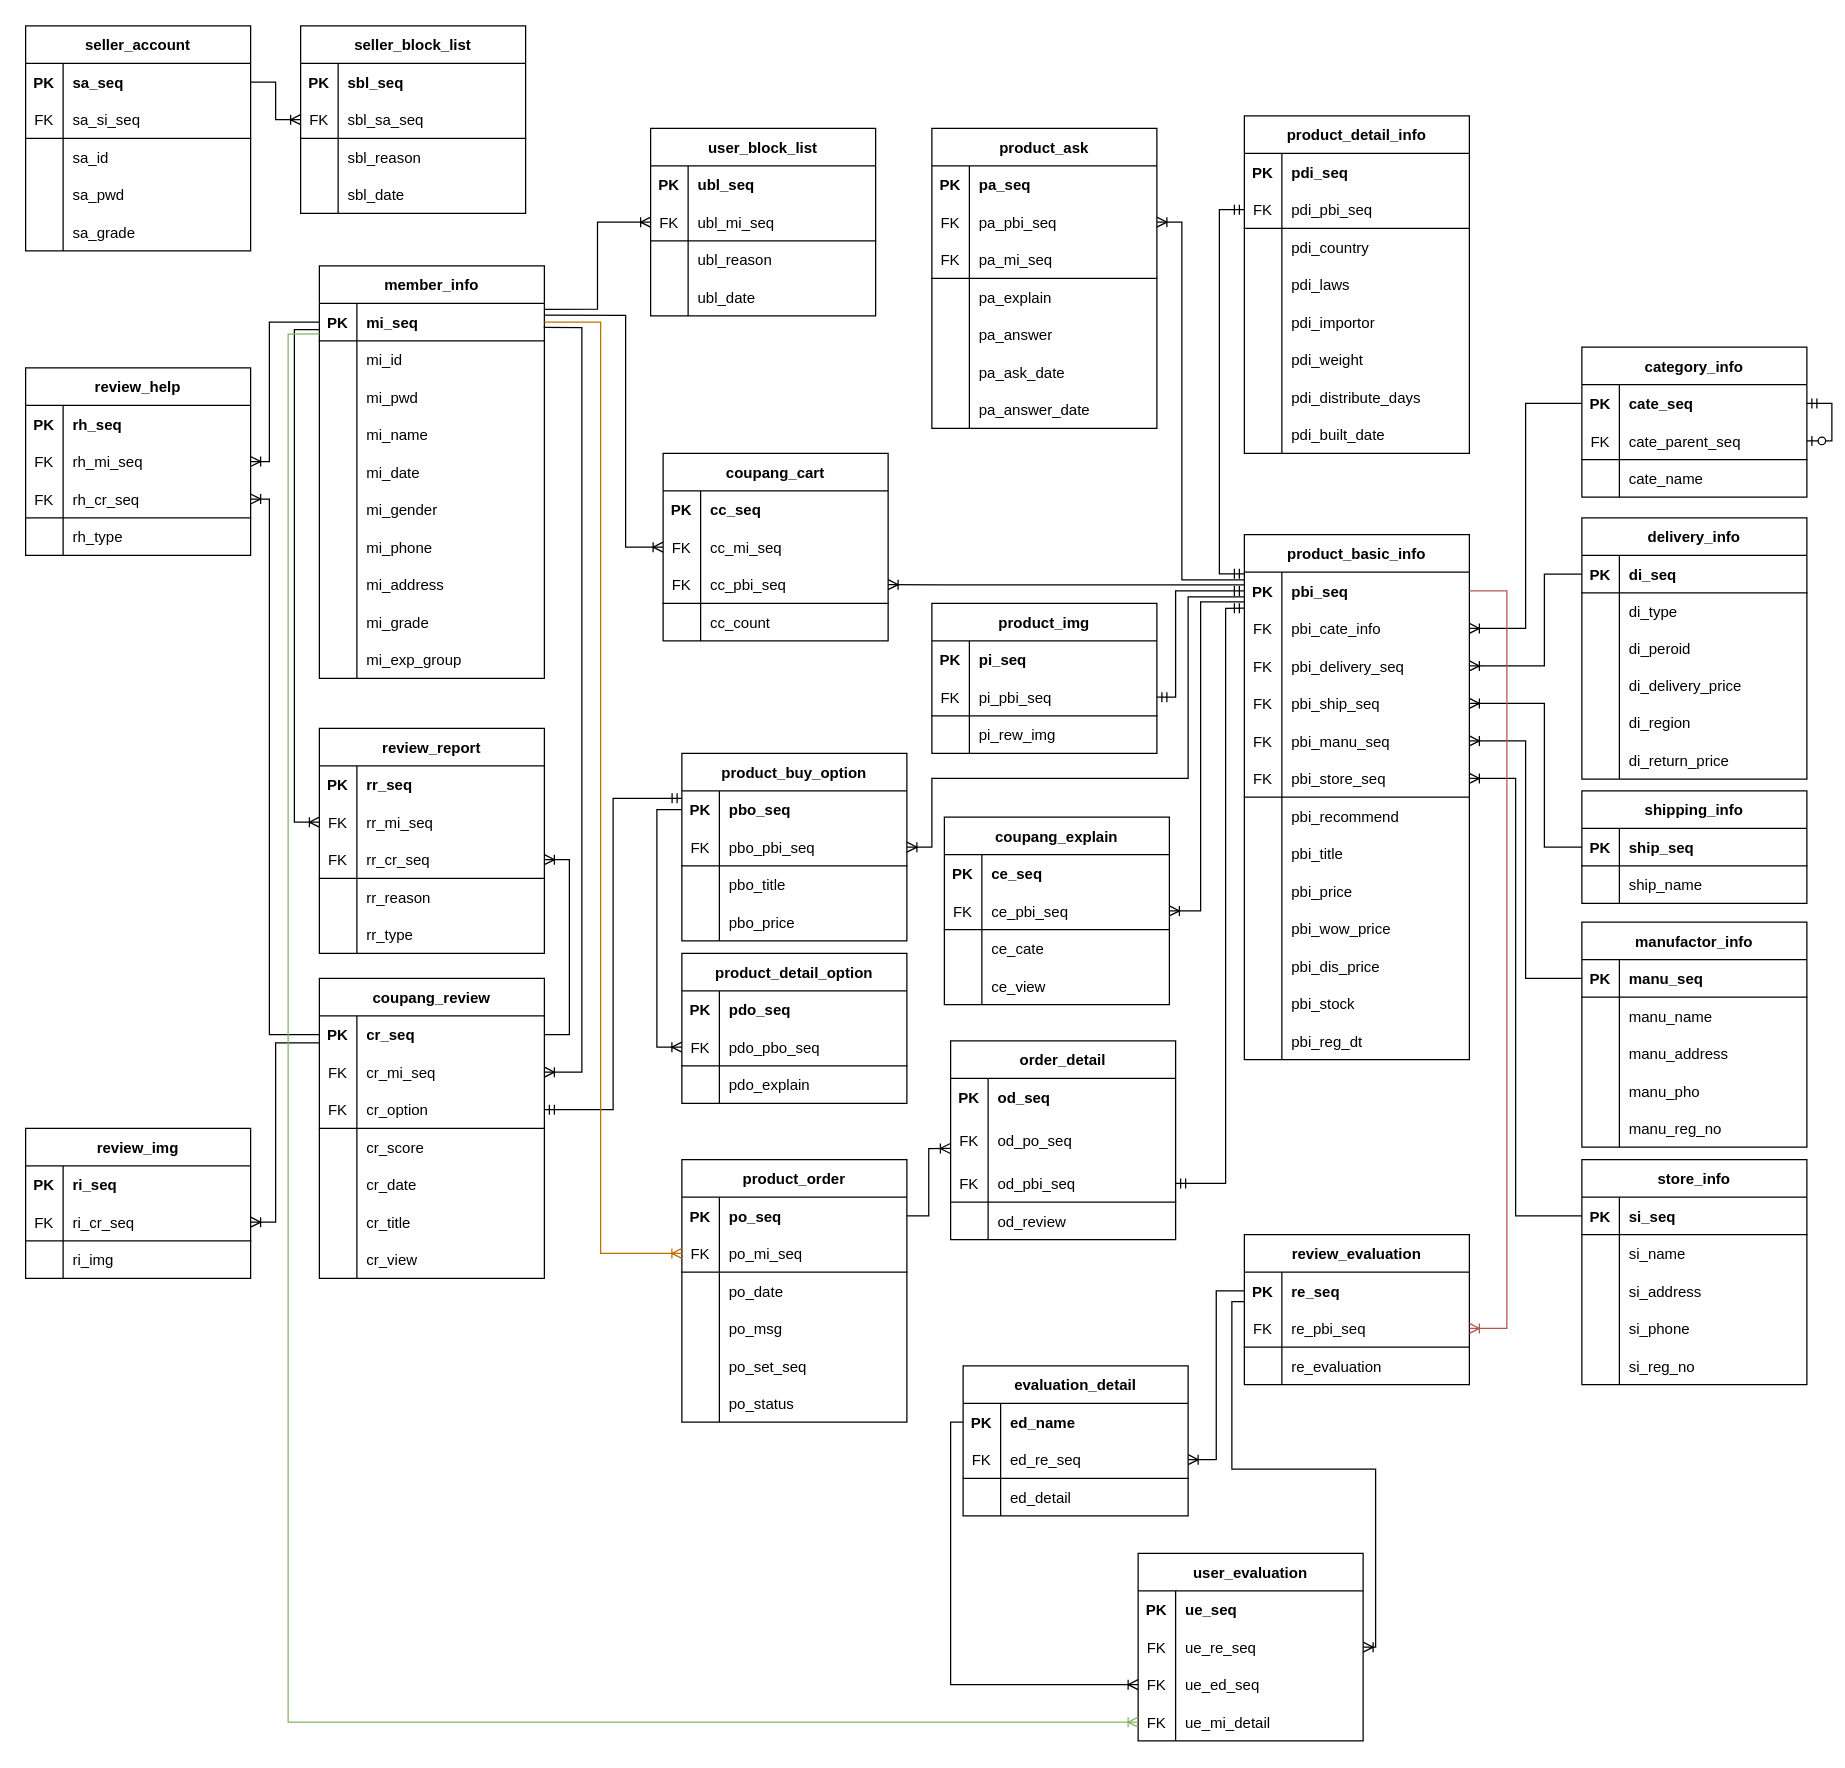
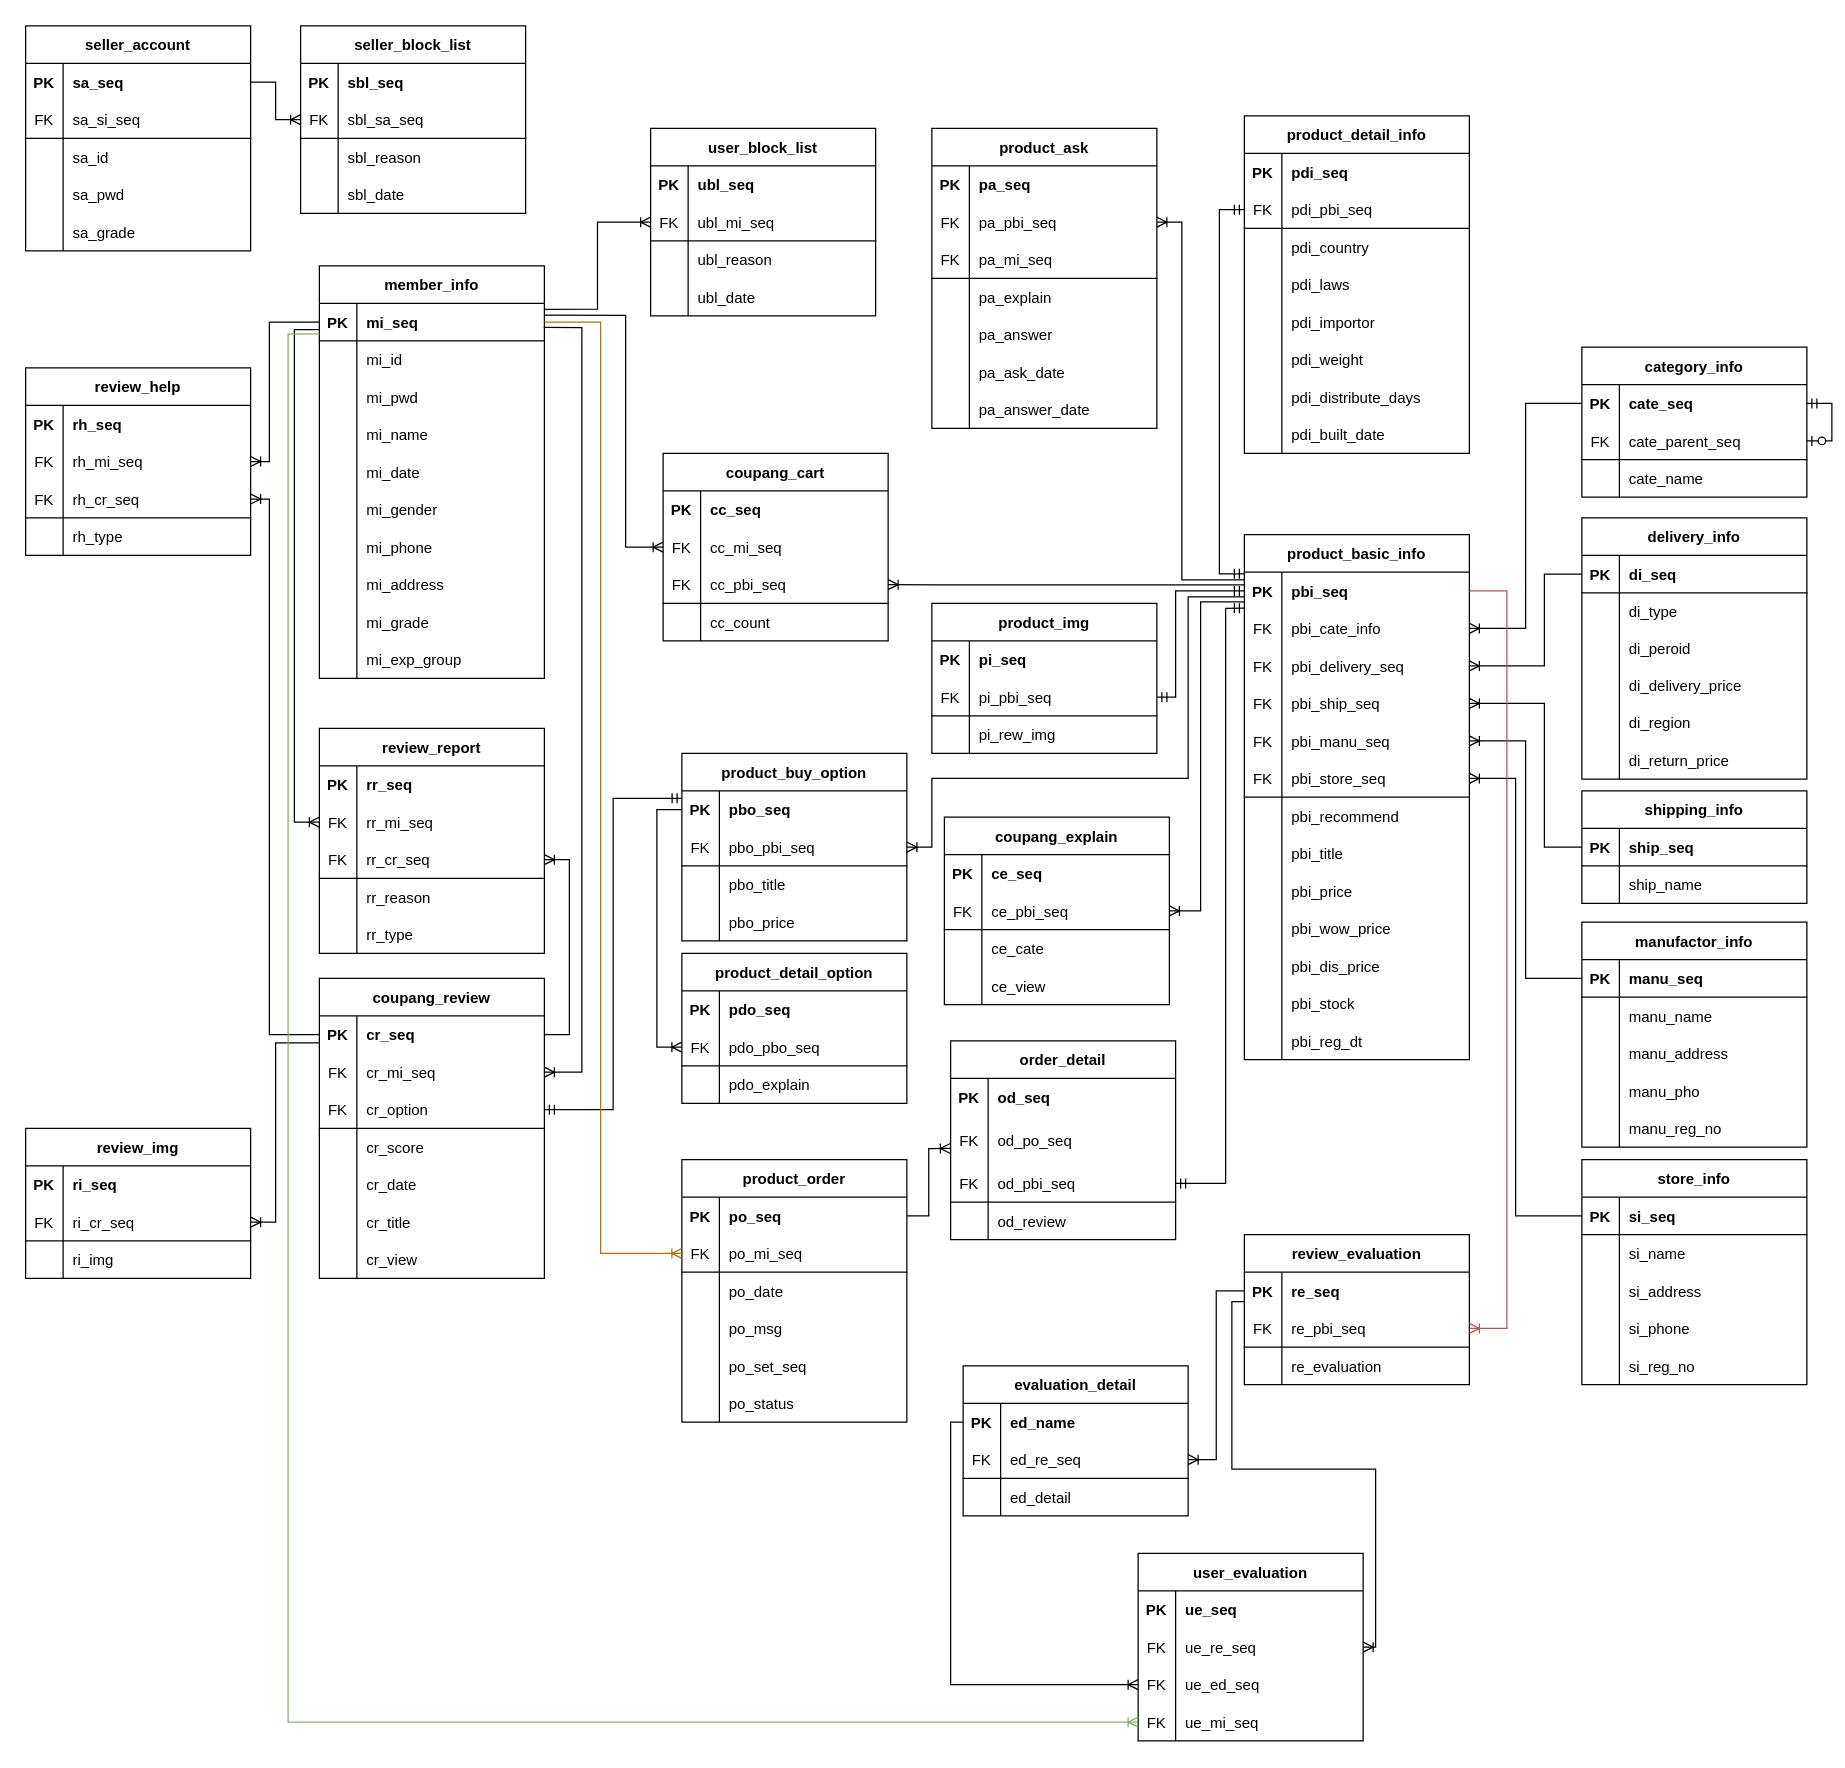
node "ue_mi_detail": label "ue_mi_detail" -> "ue_mi_seq"
